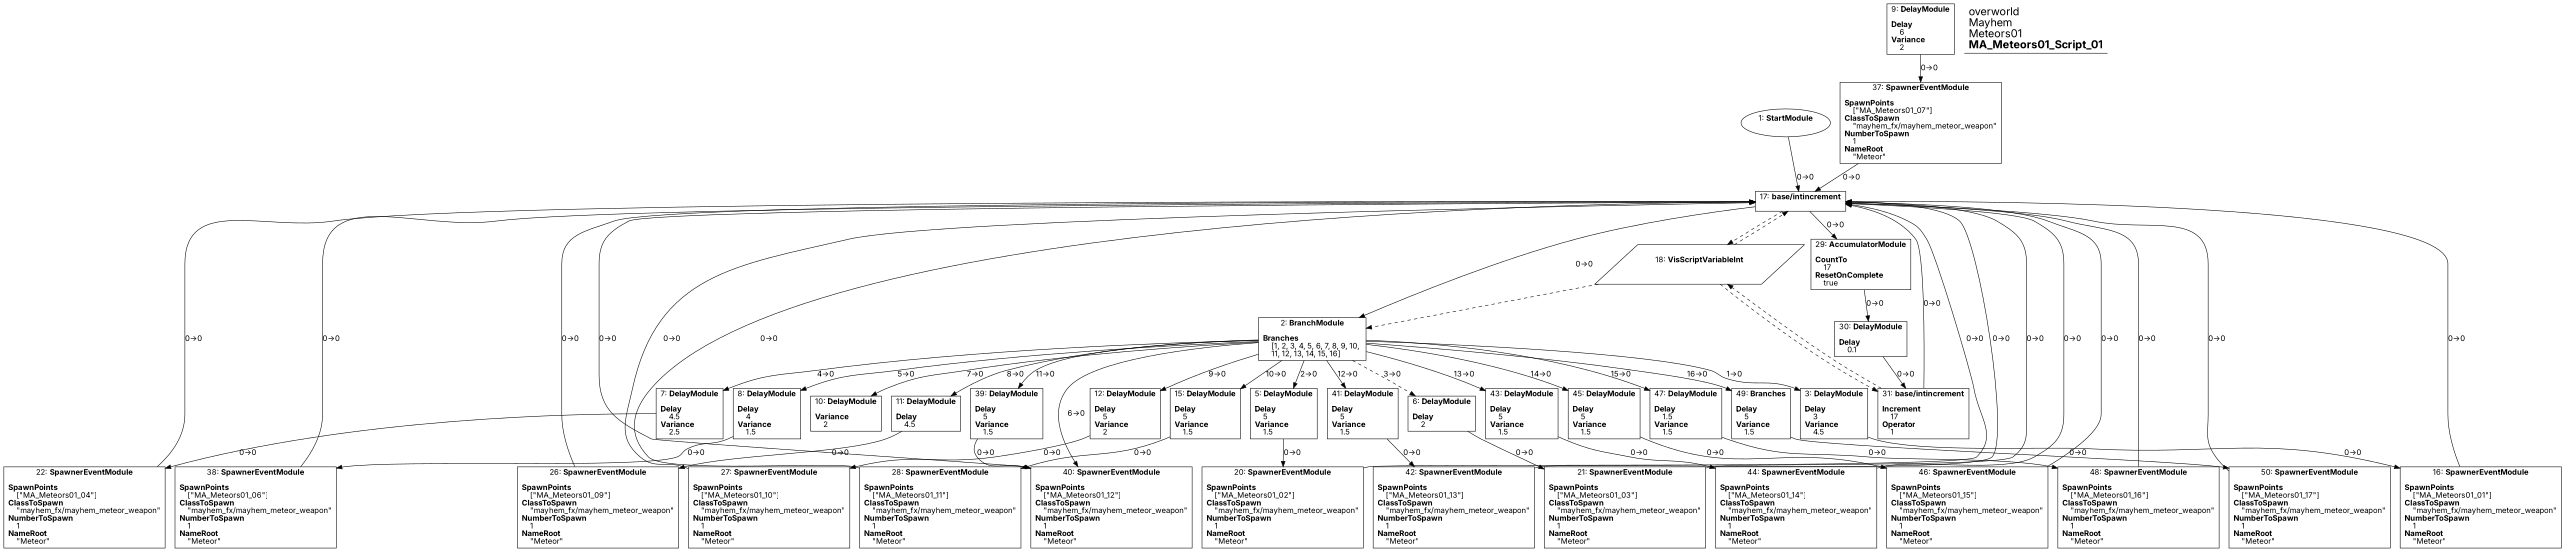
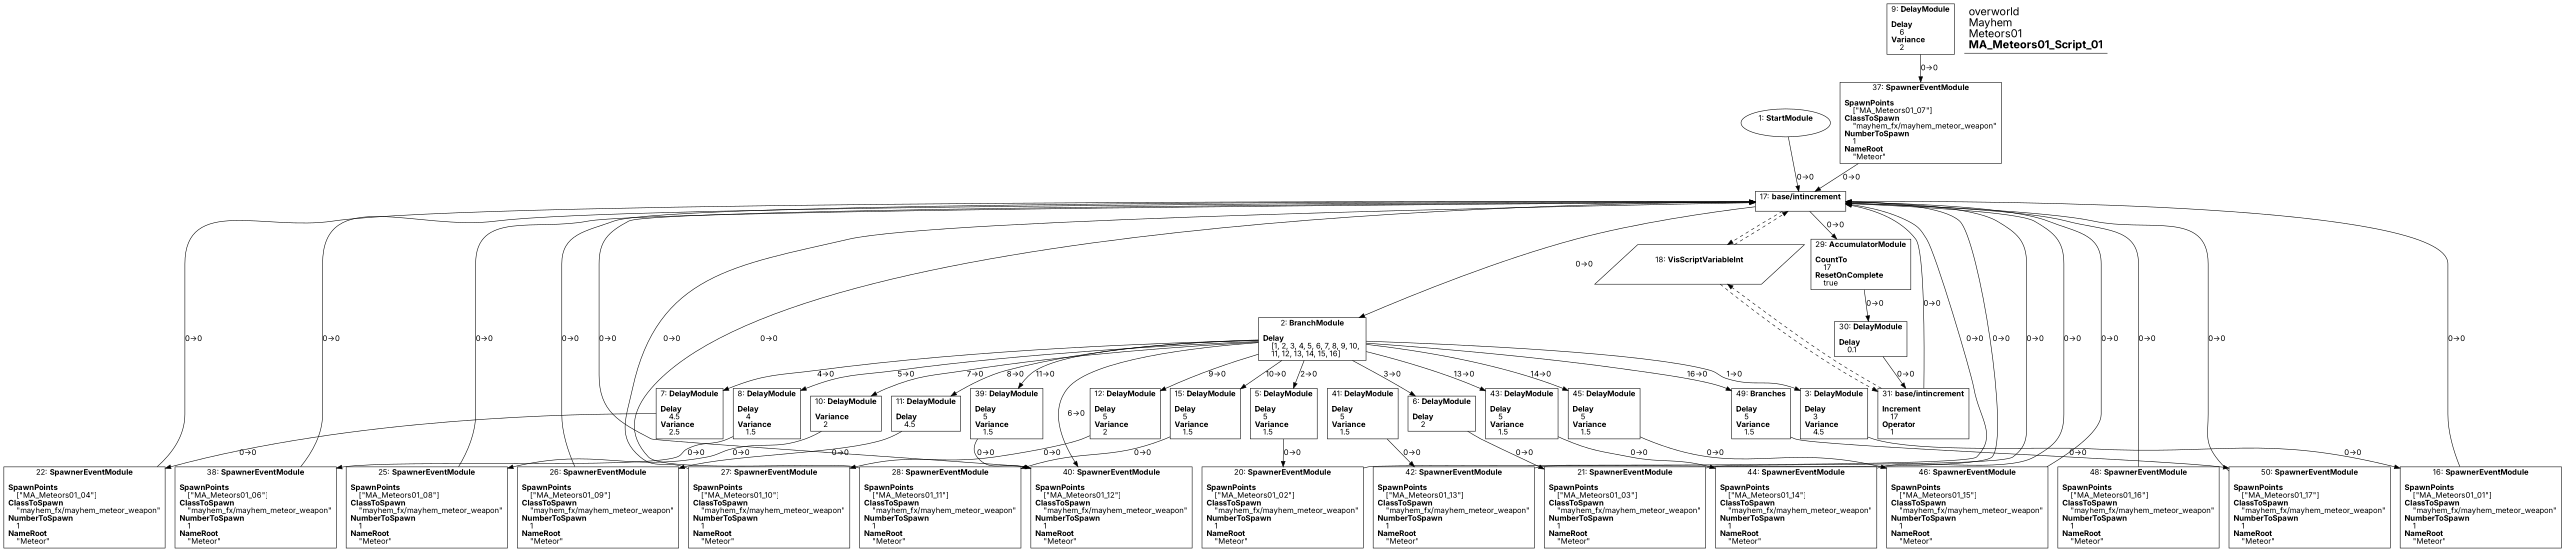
edge "18:" -> "2:": removed
node "2:": text "Branches" -> "Delay"
edge "2:" -> "41:": removed, label "12→0"
edge "2:" -> "6:": style dashed -> solid
node "47:": removed
node "25:": added
